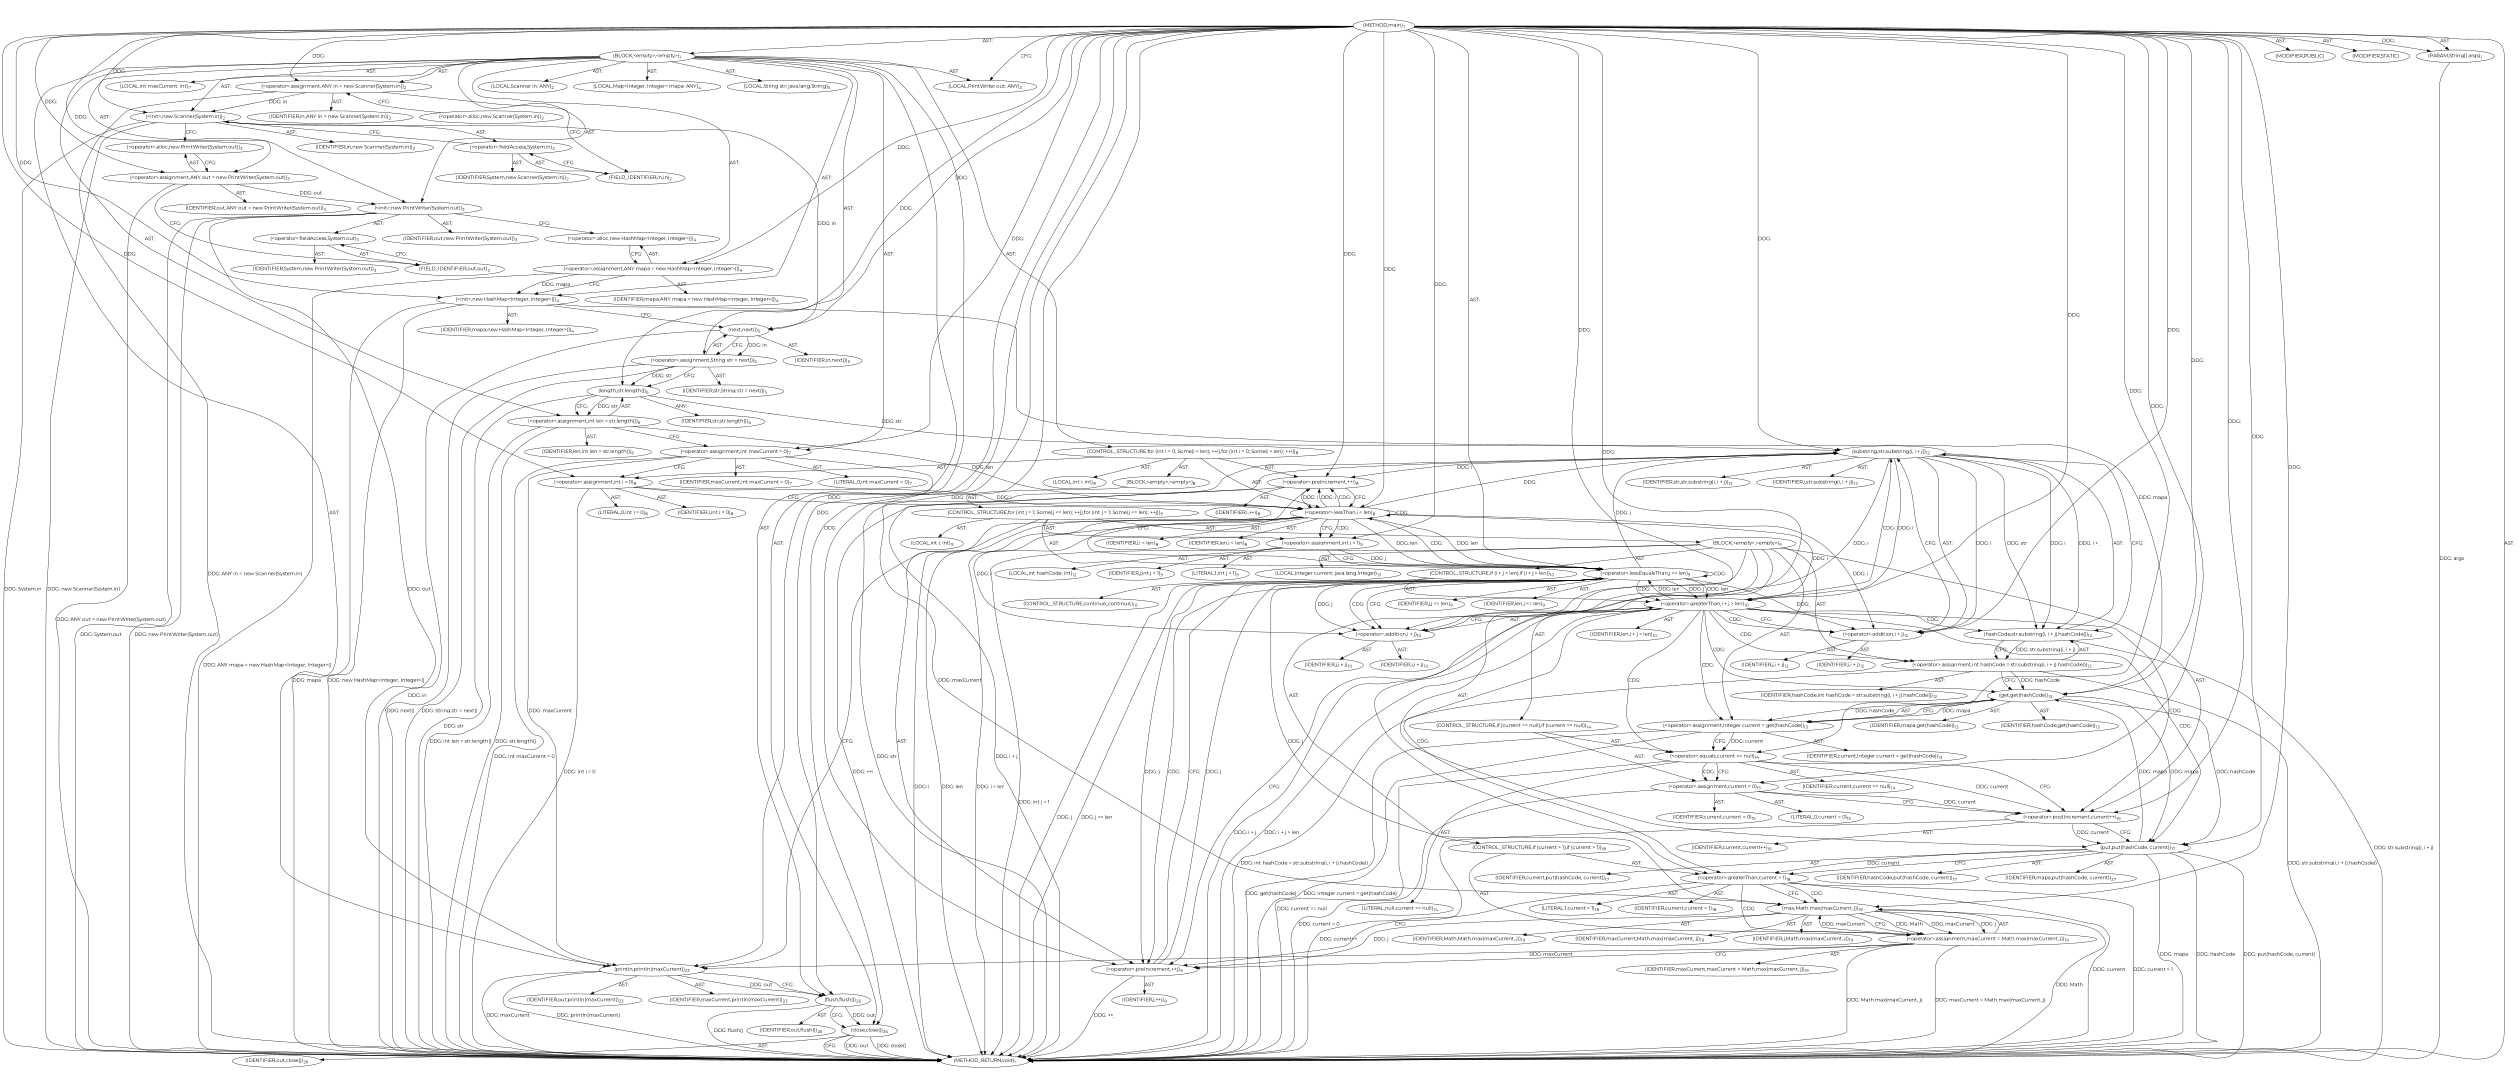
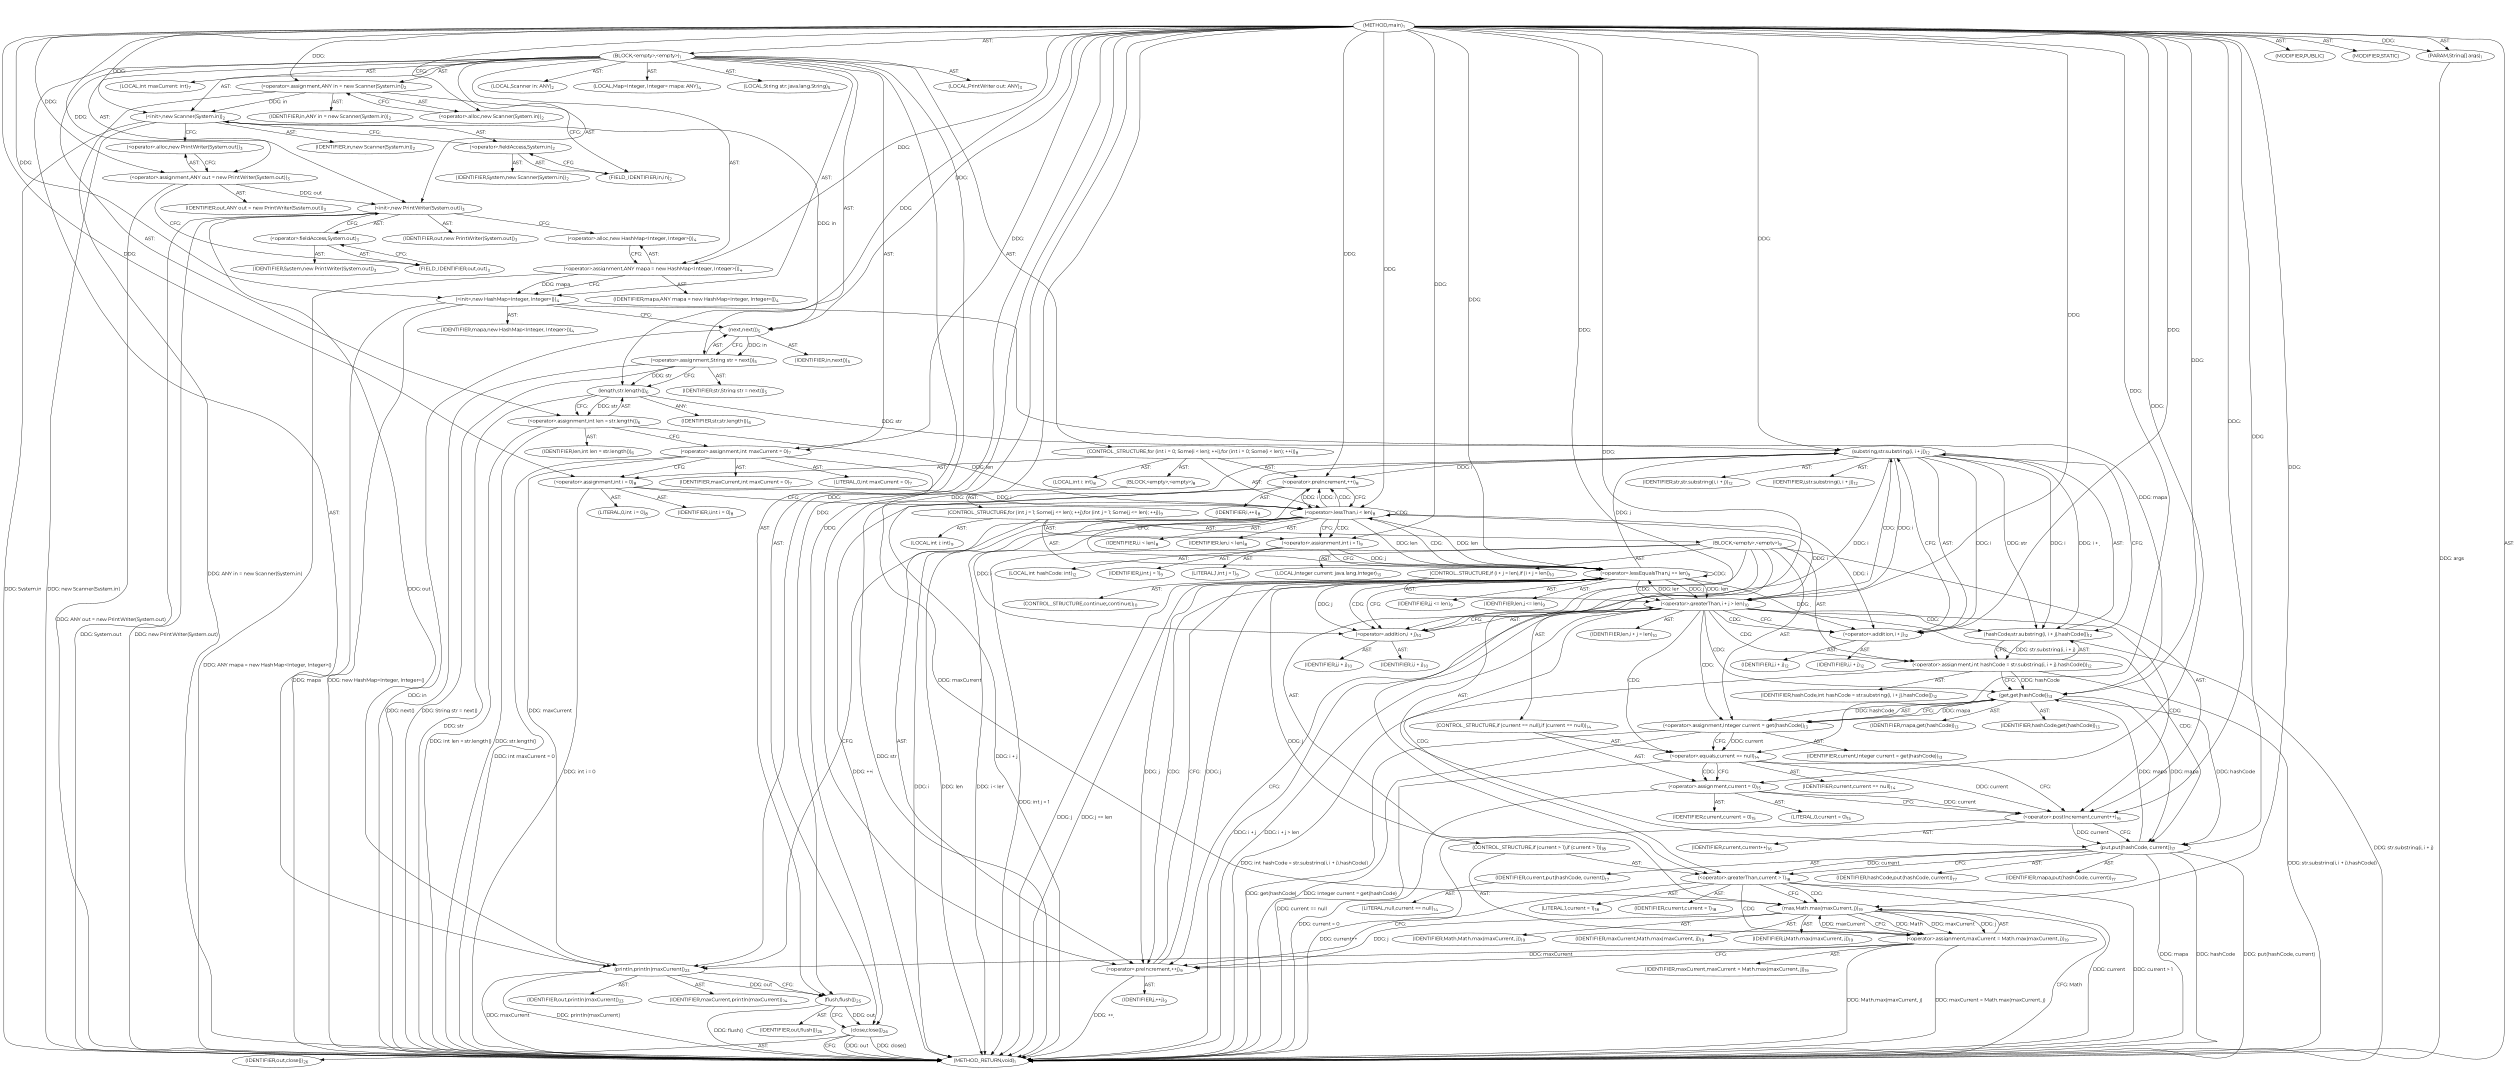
edge "(METHOD,main)" -> "(LOCAL,PrintWriter out: ANY)": now "(METHOD,main)" -> "(<operator>.alloc,new Scanner(System.in))"
edge "(<operator>.assignment,ANY in = new Scanner(System.in))" -> "(<operator>.alloc,new Scanner(System.in))": added, label "AST:"
edge "(<operator>.fieldAccess,System.out)" -> "(<init>,new PrintWriter(System.out))": added, label "CFG:"
edge "(METHOD,main)" -> "(<operator>.lessEqualsThan,j <= len)": label "AST: " -> "DDG: "
edge "(<operator>.lessThan,i < len)" -> "(substring,str.substring(i, i + j))": removed, label "DDG: i"
edge "(<operator>.equals,current == null)" -> "(LITERAL,null,current == null)": now "(IDENTIFIER,current,put(hashCode, current))" -> "(LITERAL,null,current == null)"
node "(IDENTIFIER,mapa,put(hashCode, current))": text "27" -> "17"
edge "(max,Math.max(maxCurrent, j))" -> "(METHOD_RETURN,void)": label "DDG: Math" -> "CFG: Math"
node "(IDENTIFIER,maxCurrent,println(maxCurrent))": text "23" -> "24"
